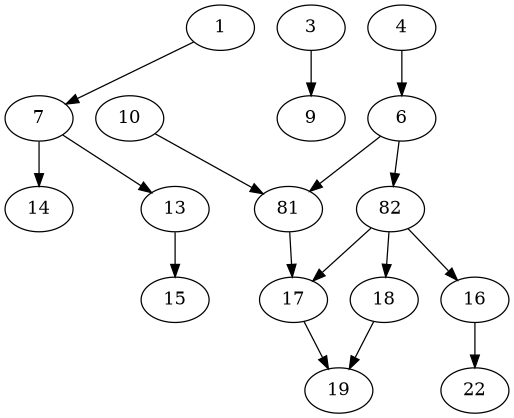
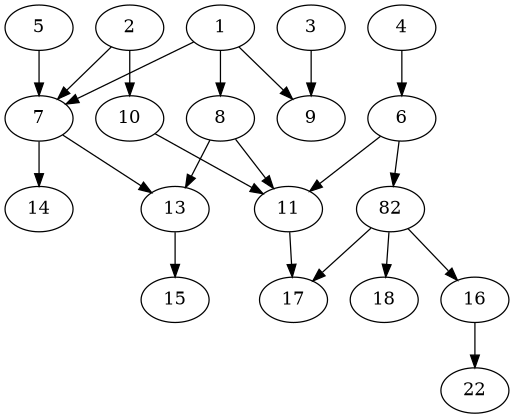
node "5": added
node "2": added
edge "1" -> "9": added
node "8": added
node "81": label "81" -> "11"
node "19": removed
